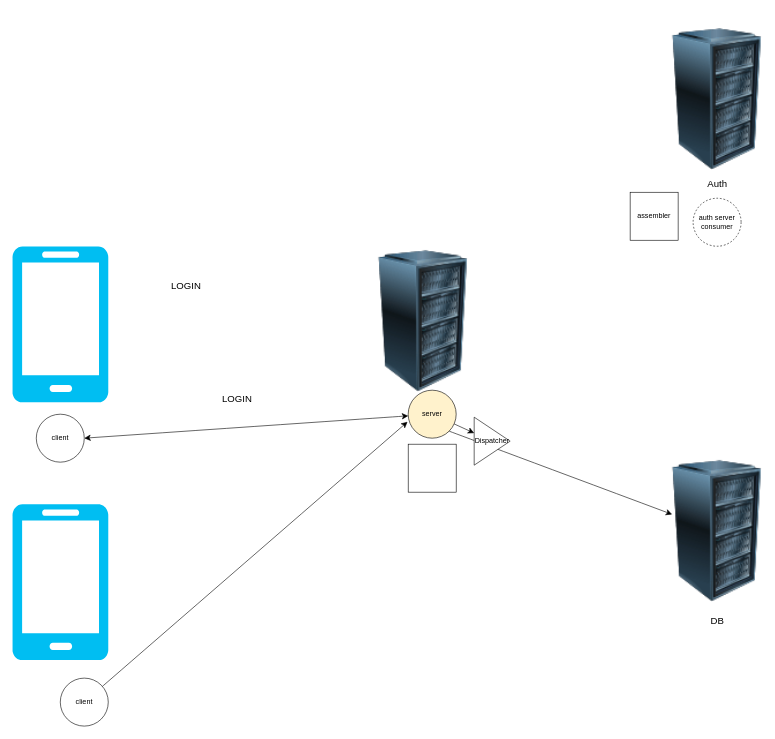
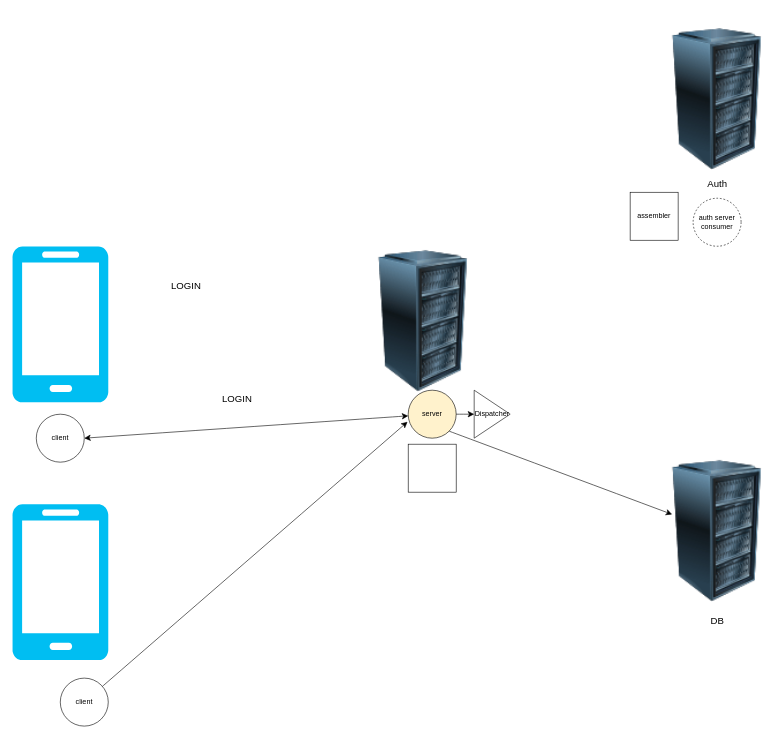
node "Dispatcher": moved (492, 441) -> (492, 414)
